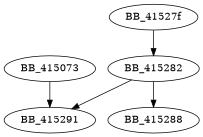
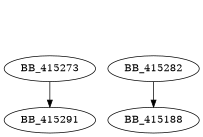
node "BB_41527f": removed
node "BB_415073": label "BB_415073" -> "BB_415273"
edge "BB_415282" -> "BB_415291": removed
node "BB_415288": label "BB_415288" -> "BB_415188"
